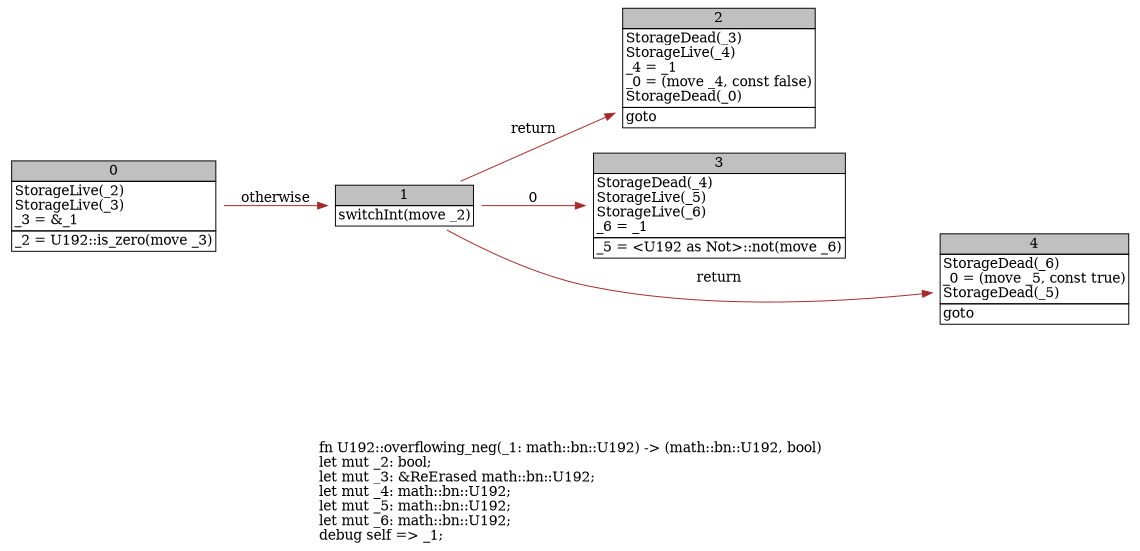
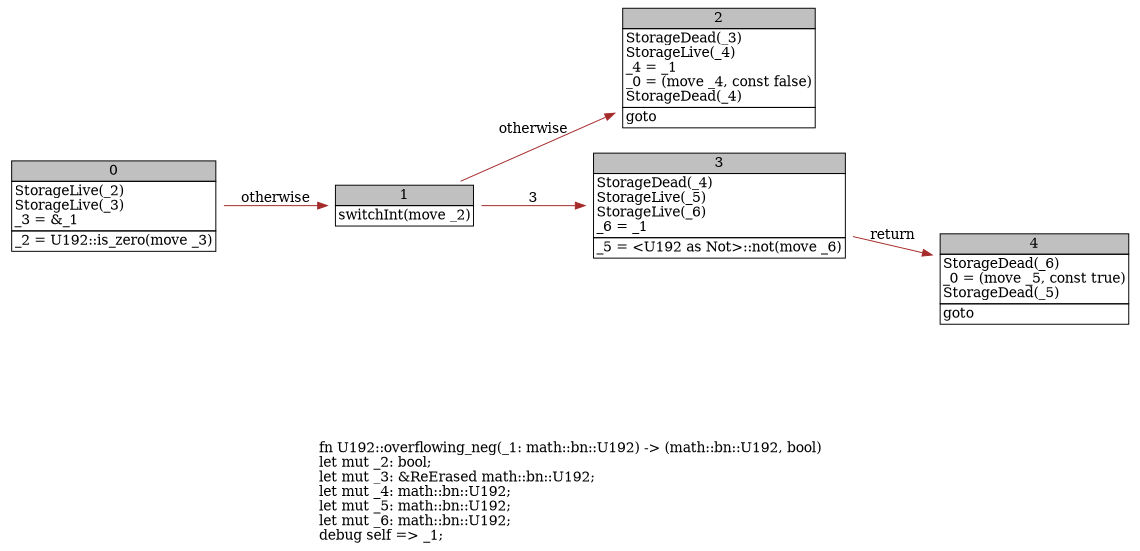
node "2": text "StorageDead(_0)" -> "StorageDead(_4)"
edge "1" -> "2": label "return" -> "otherwise"
edge "1" -> "3": label "0" -> "3"
edge "1" -> "4": now "3" -> "4"
